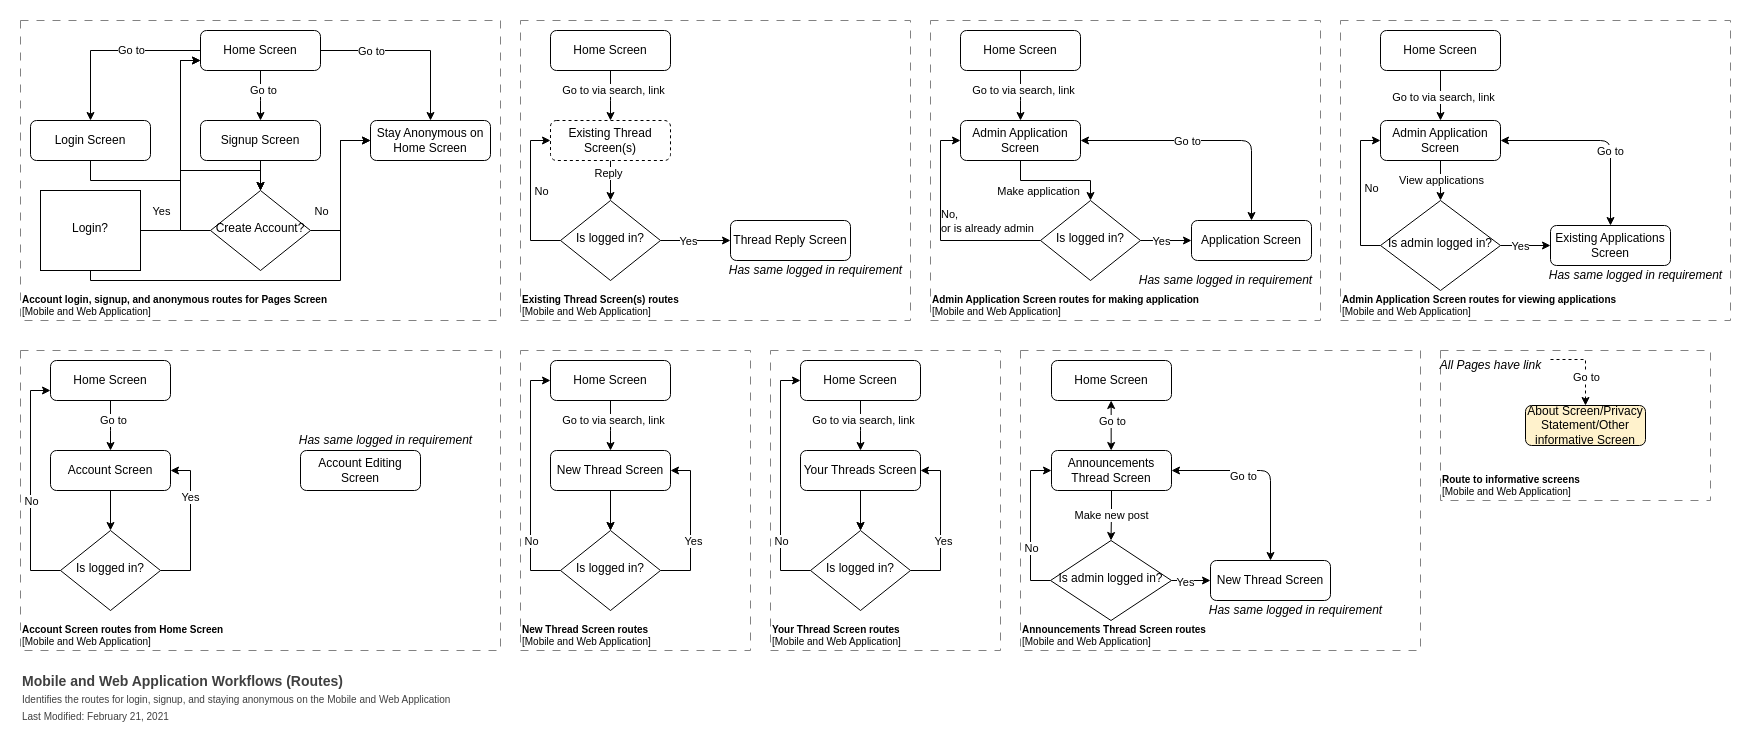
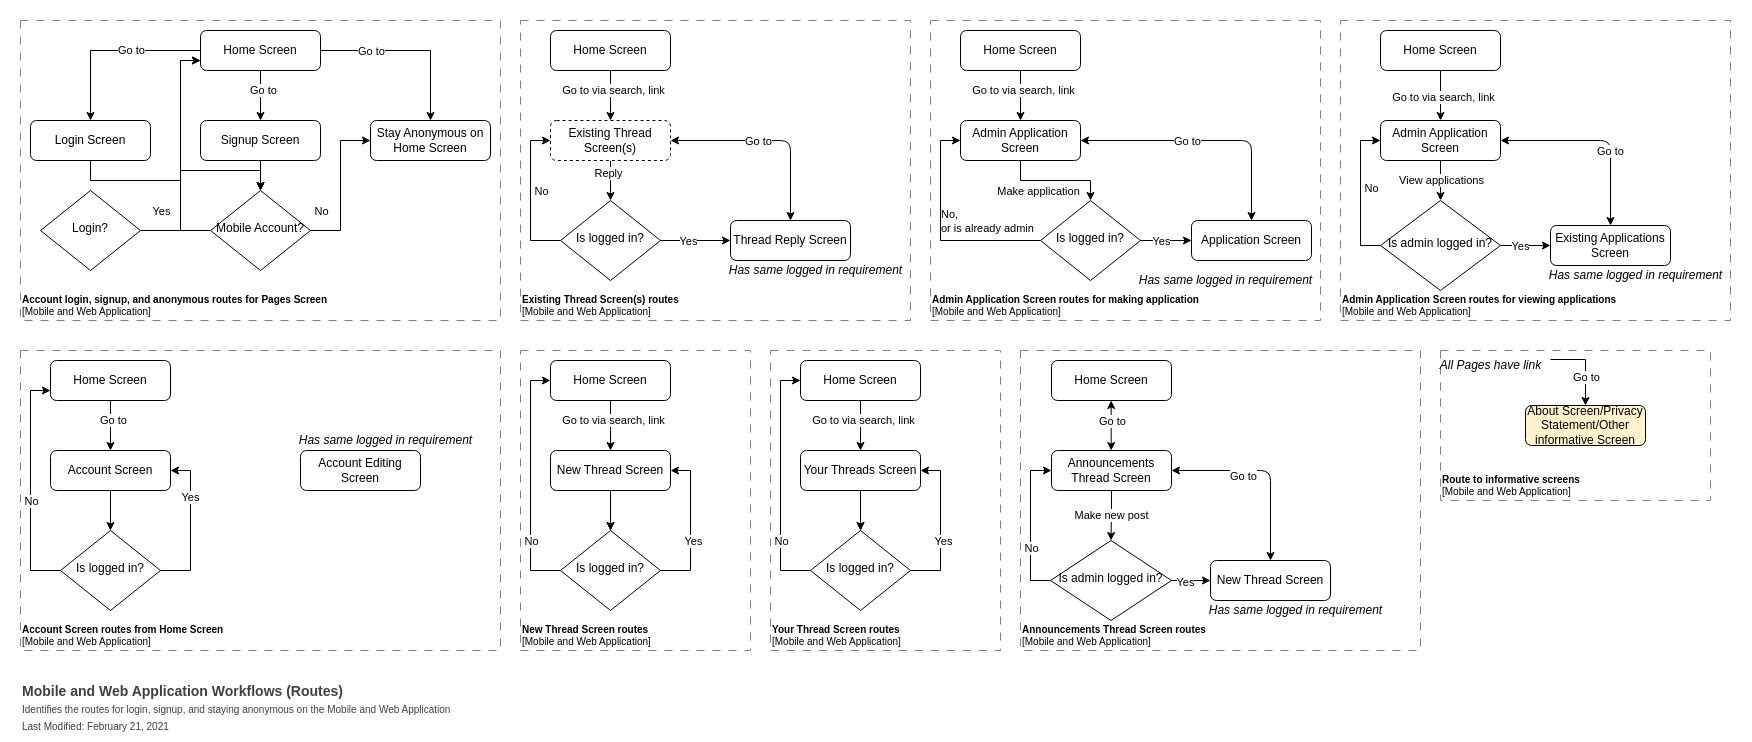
edge "Existing Thread Screen(s)" -- "Thread Reply Screen": added, label "Go to"
node "Create Account?": label "Create Account?" -> "Mobile Account?"
node "Login?": shape rectangle -> diamond
edge "Login?" -> "Stay Anonymous on Home Screen": removed
edge "All Pages have link" -> "About Screen/Privacy Statement/Other informative Screen": style dashed -> solid
node "Mobile and Web Application Workflows (Routes) Identifies the routes for login, signup, and staying anonymous on the Mobile and Web Application Last Modified: February 21, 2021": moved (241, 696) -> (241, 706)
